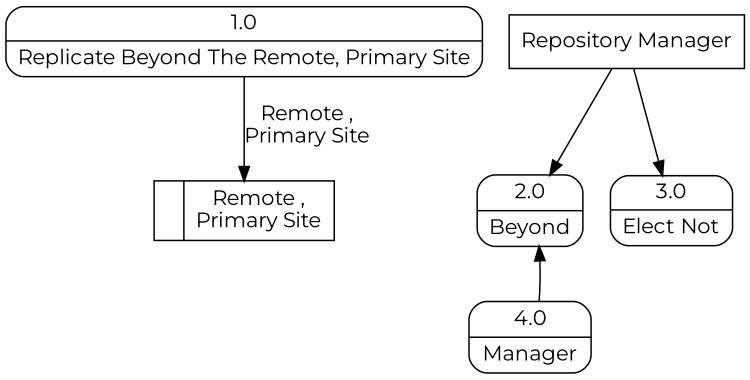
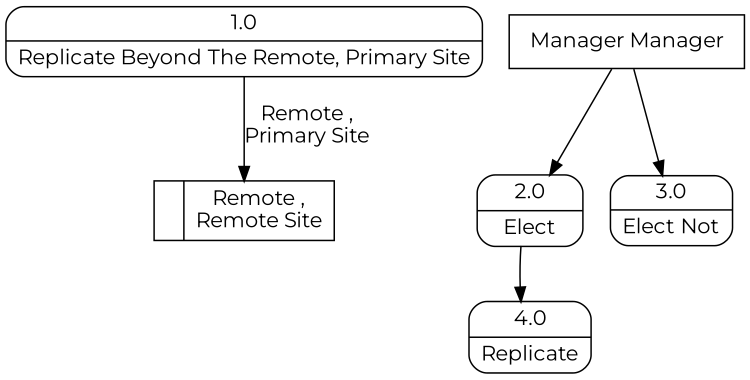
node "Repository Manager": label "Repository Manager" -> "Manager Manager"
node "Remote ,": text "Primary Site" -> "Remote Site"
node "2.0": text "Beyond" -> "Elect"
edge "4.0" -> "2.0": reversed
node "4.0": text "Manager" -> "Replicate"
